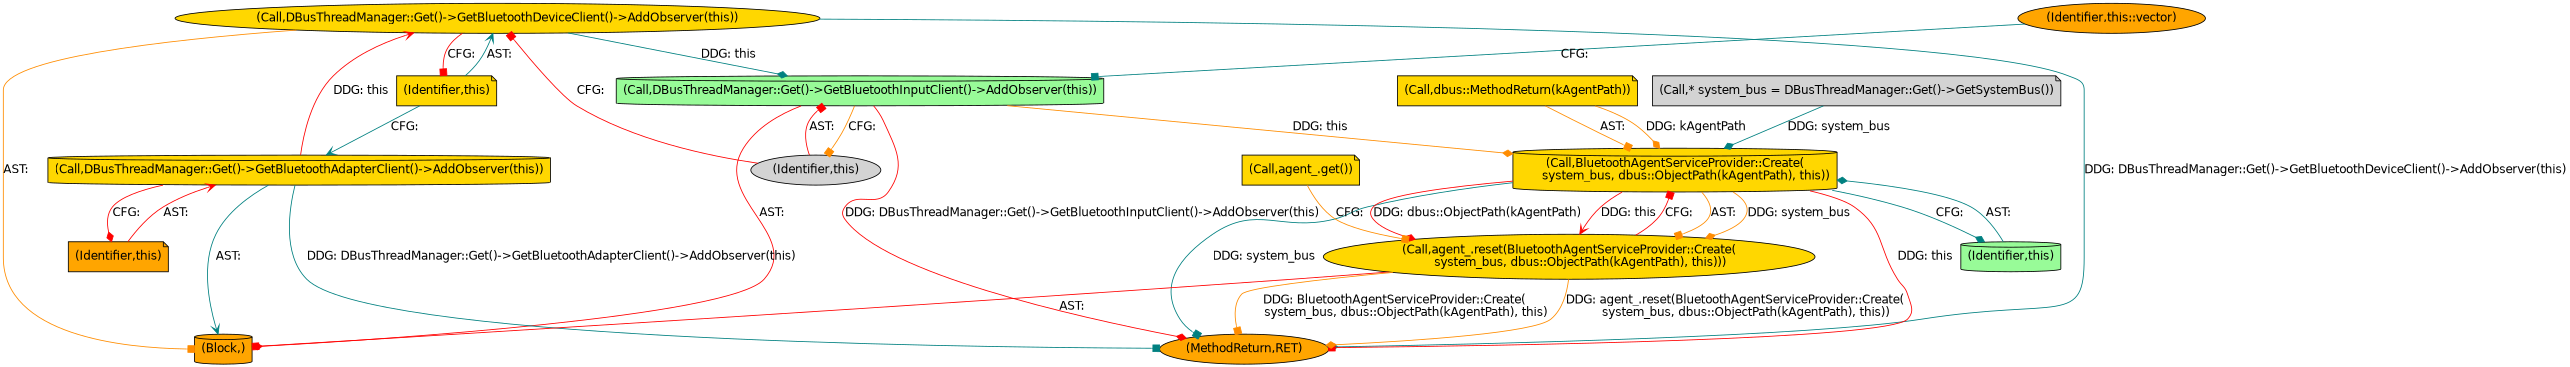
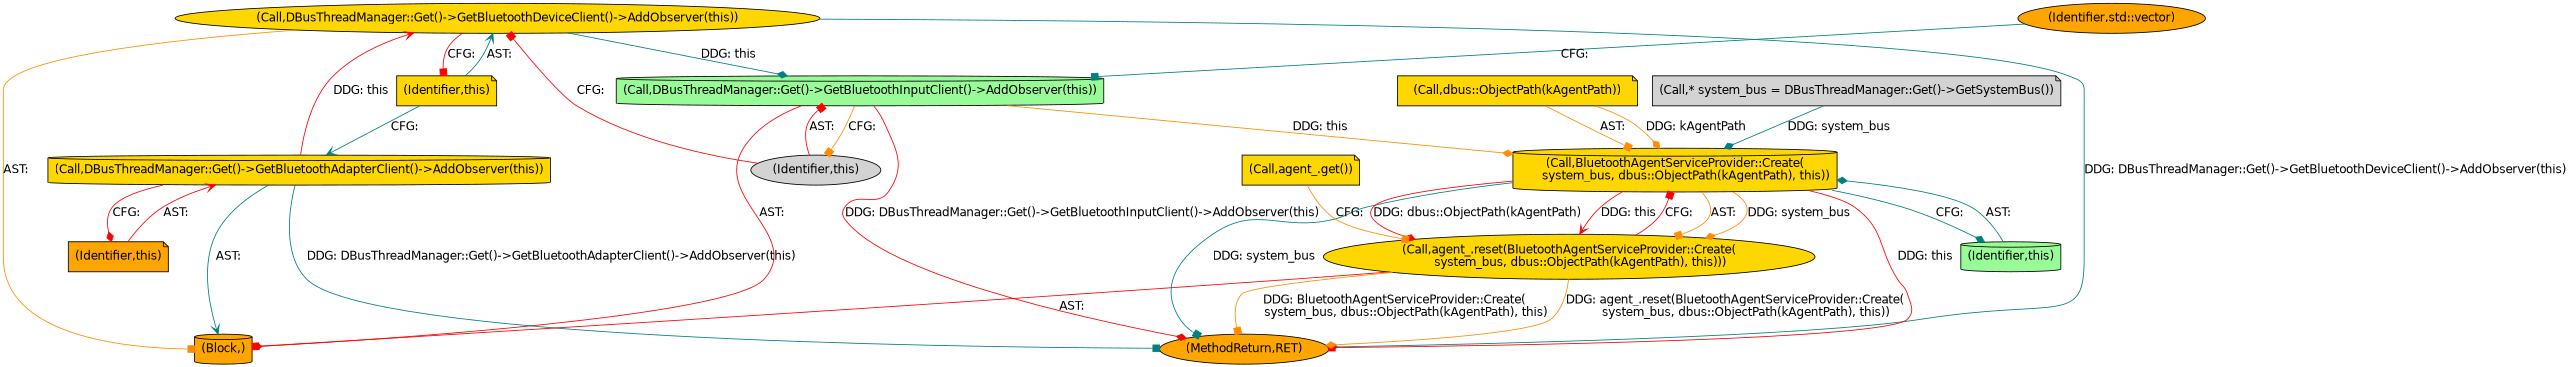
node "(Identifier,this::vector)": label "(Identifier,this::vector)" -> "(Identifier,std::vector)"
node "(Call,dbus::MethodReturn(kAgentPath))": label "(Call,dbus::MethodReturn(kAgentPath))" -> "(Call,dbus::ObjectPath(kAgentPath))"
